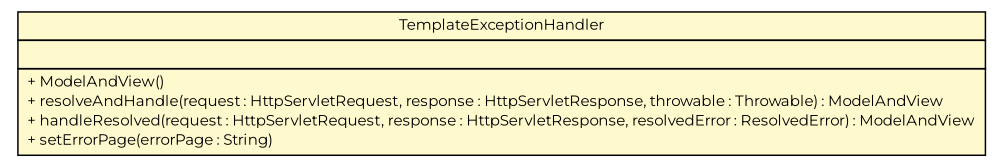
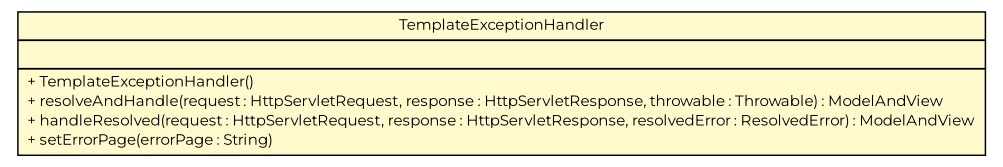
node "TemplateExceptionHandler": text "+ ModelAndView()" -> "+ TemplateExceptionHandler()"
